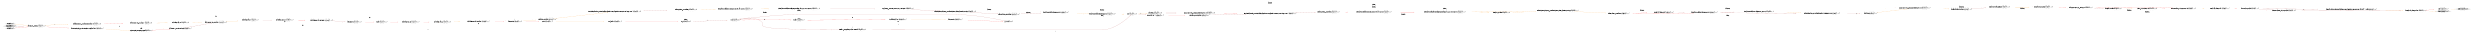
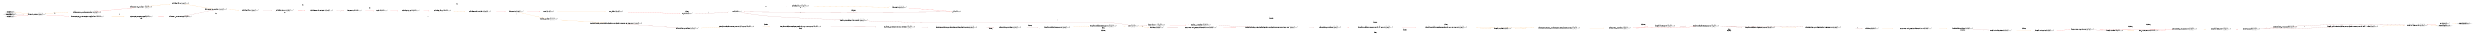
node "docs.clear()@@@22@@@['0', '0', '1']": removed
edge "i < num@@@20@@@['0', '0', '1']" -> "i++@@@21@@@['0', '0', '1']": label "true" -> "childJoinQuery"
